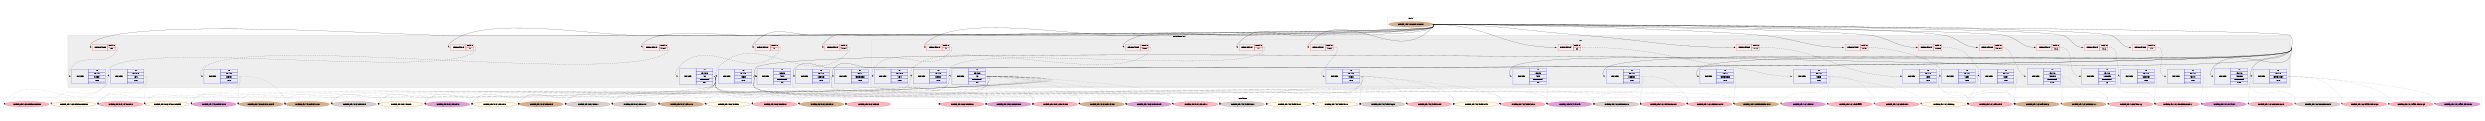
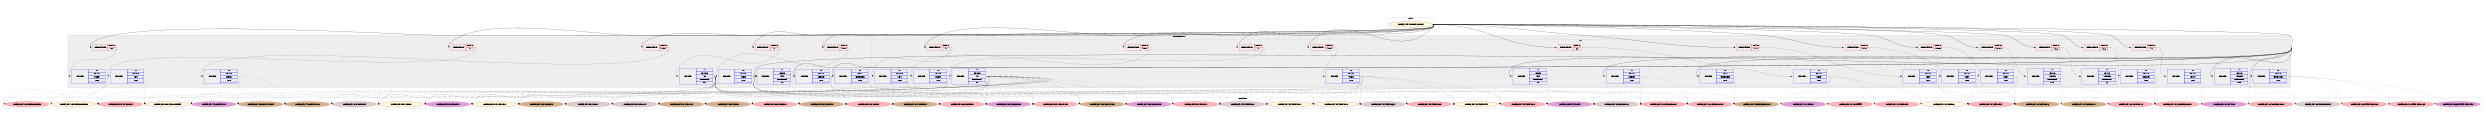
node "portage://net-im/prosody-0.11.2-r1": fillcolor tan -> lightyellow
node "portage://dev-lang/lua-5.3.3": fillcolor lightyellow -> tan
node "portage://dev-lang/lua-5.3.5-r1": added
node "portage://dev-lua/sqlite-0.4.6": label "portage://dev-lua/sqlite-0.4.6" -> "portage://dev-lua/luaevent-0.4.6"
node "portage://dev-lua/luafilesystem-1.5.0": label "portage://dev-lua/luafilesystem-1.5.0" -> "portage://dev-busted/luafilesystem-1.5.0"
